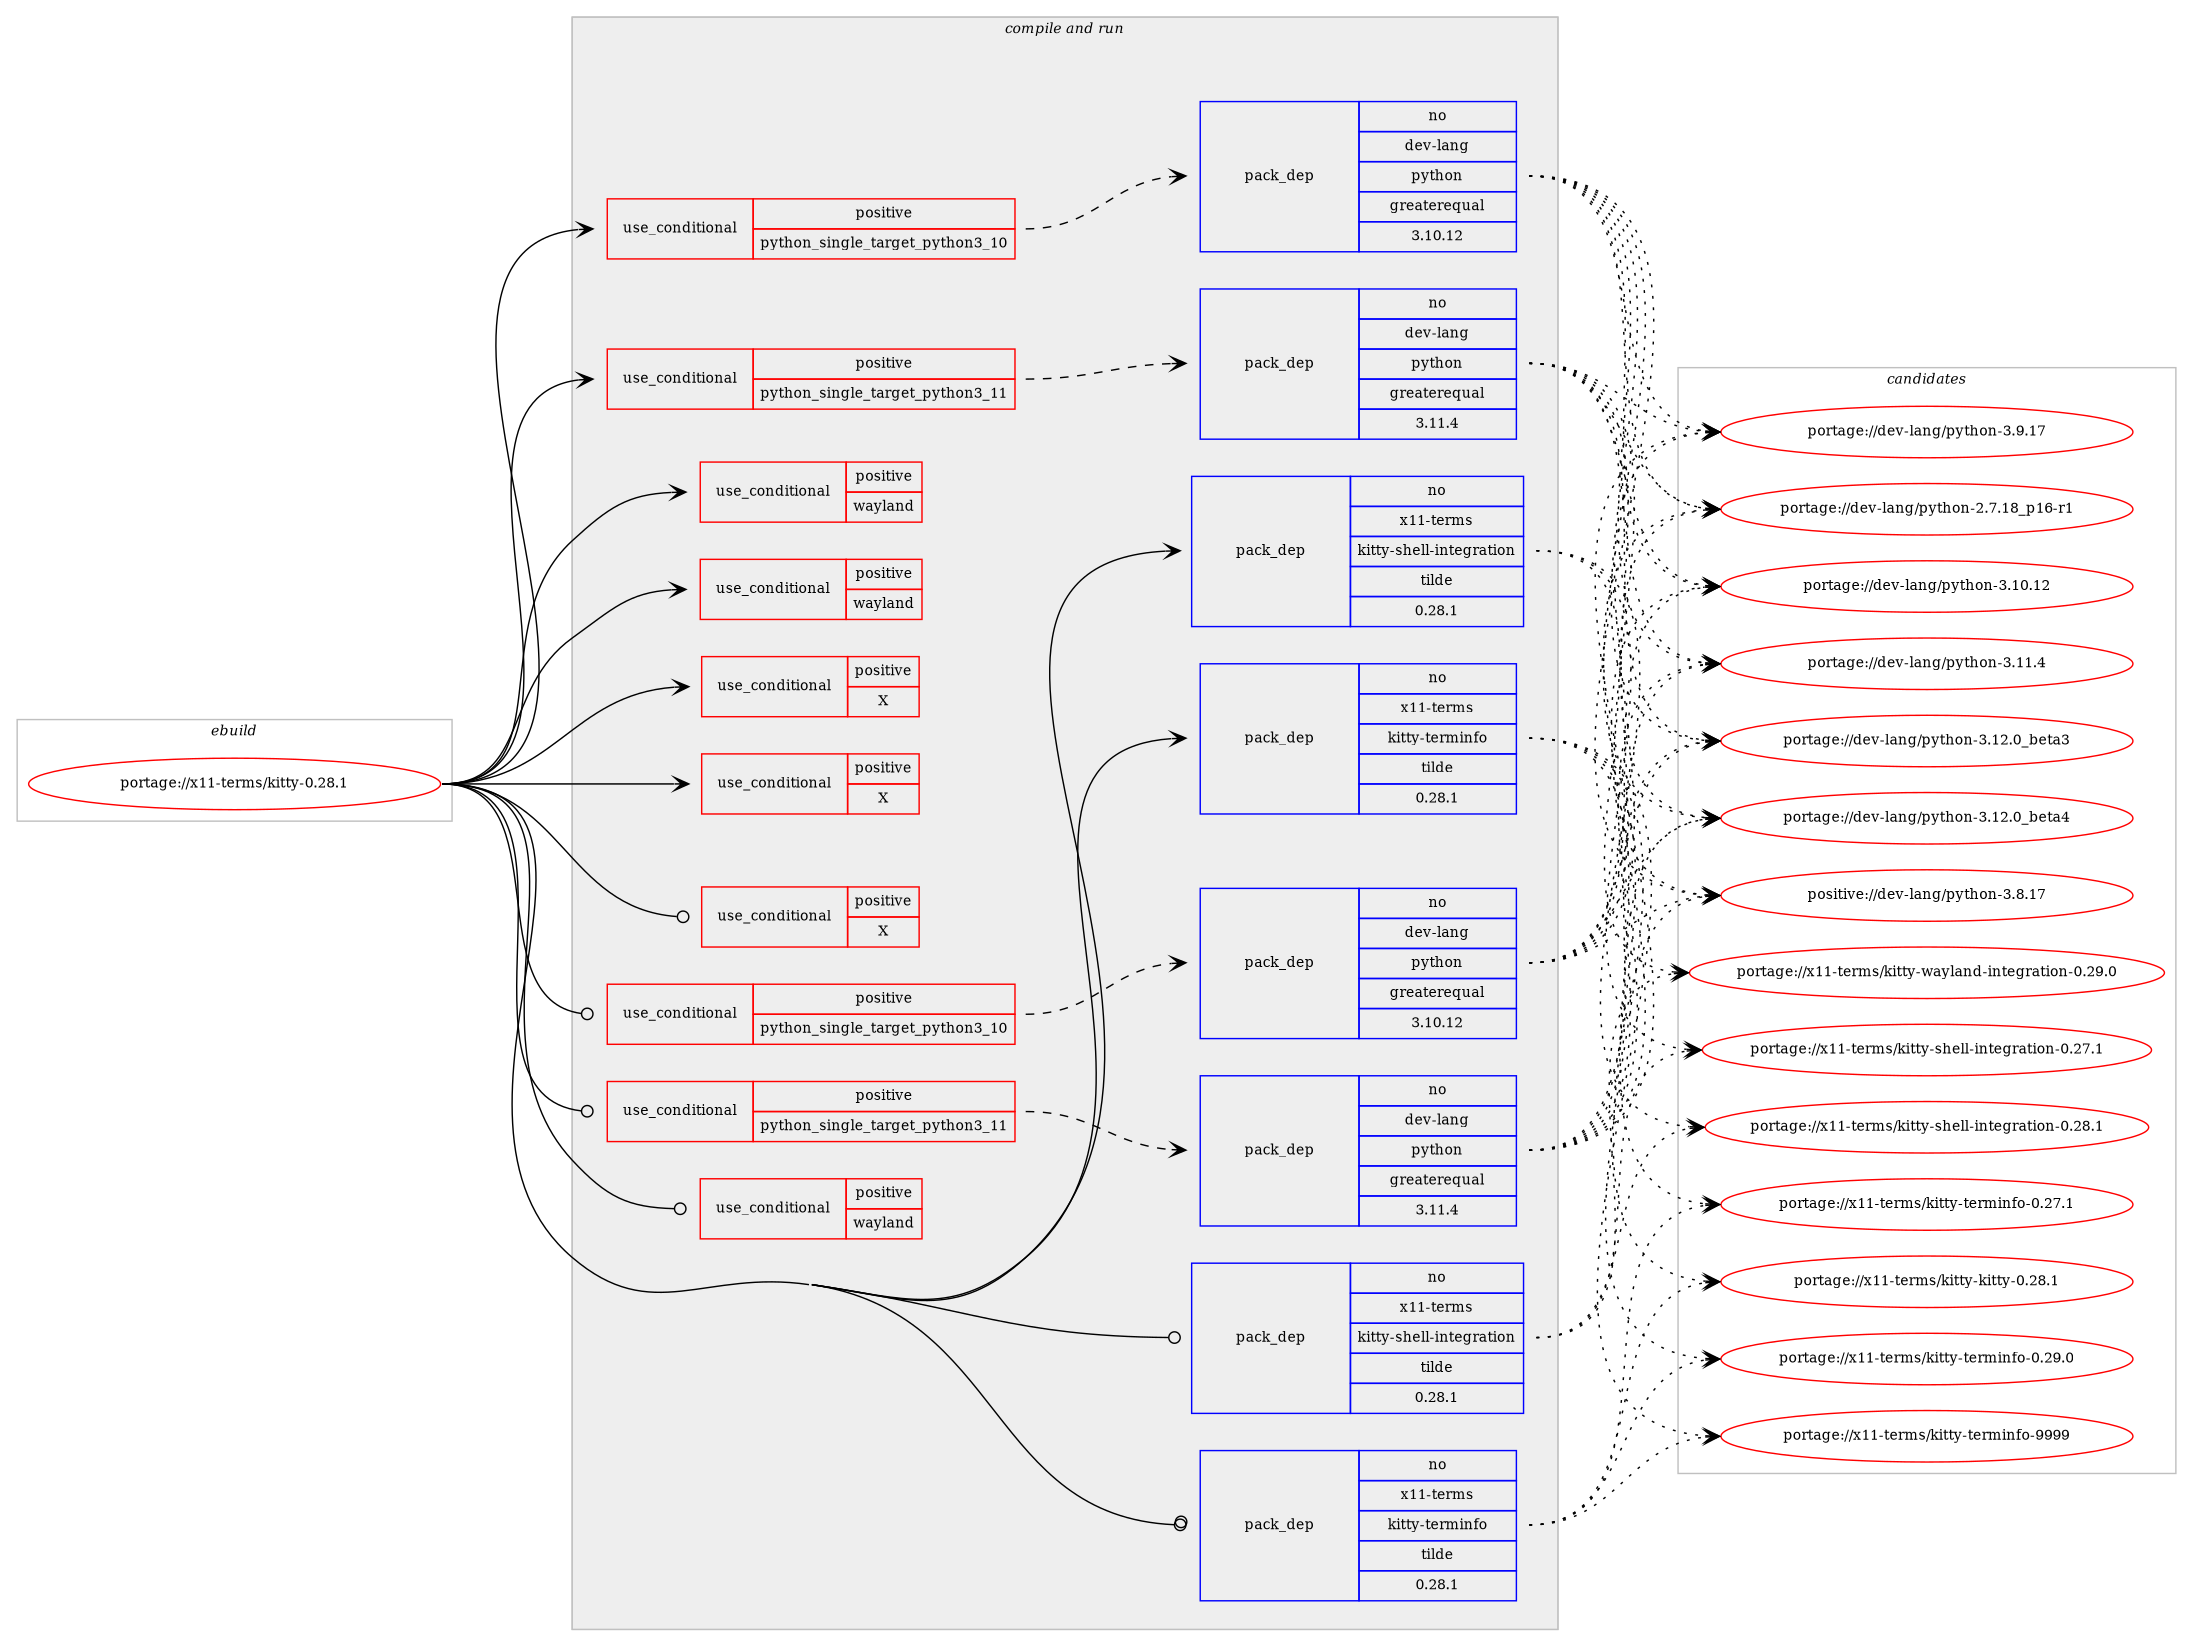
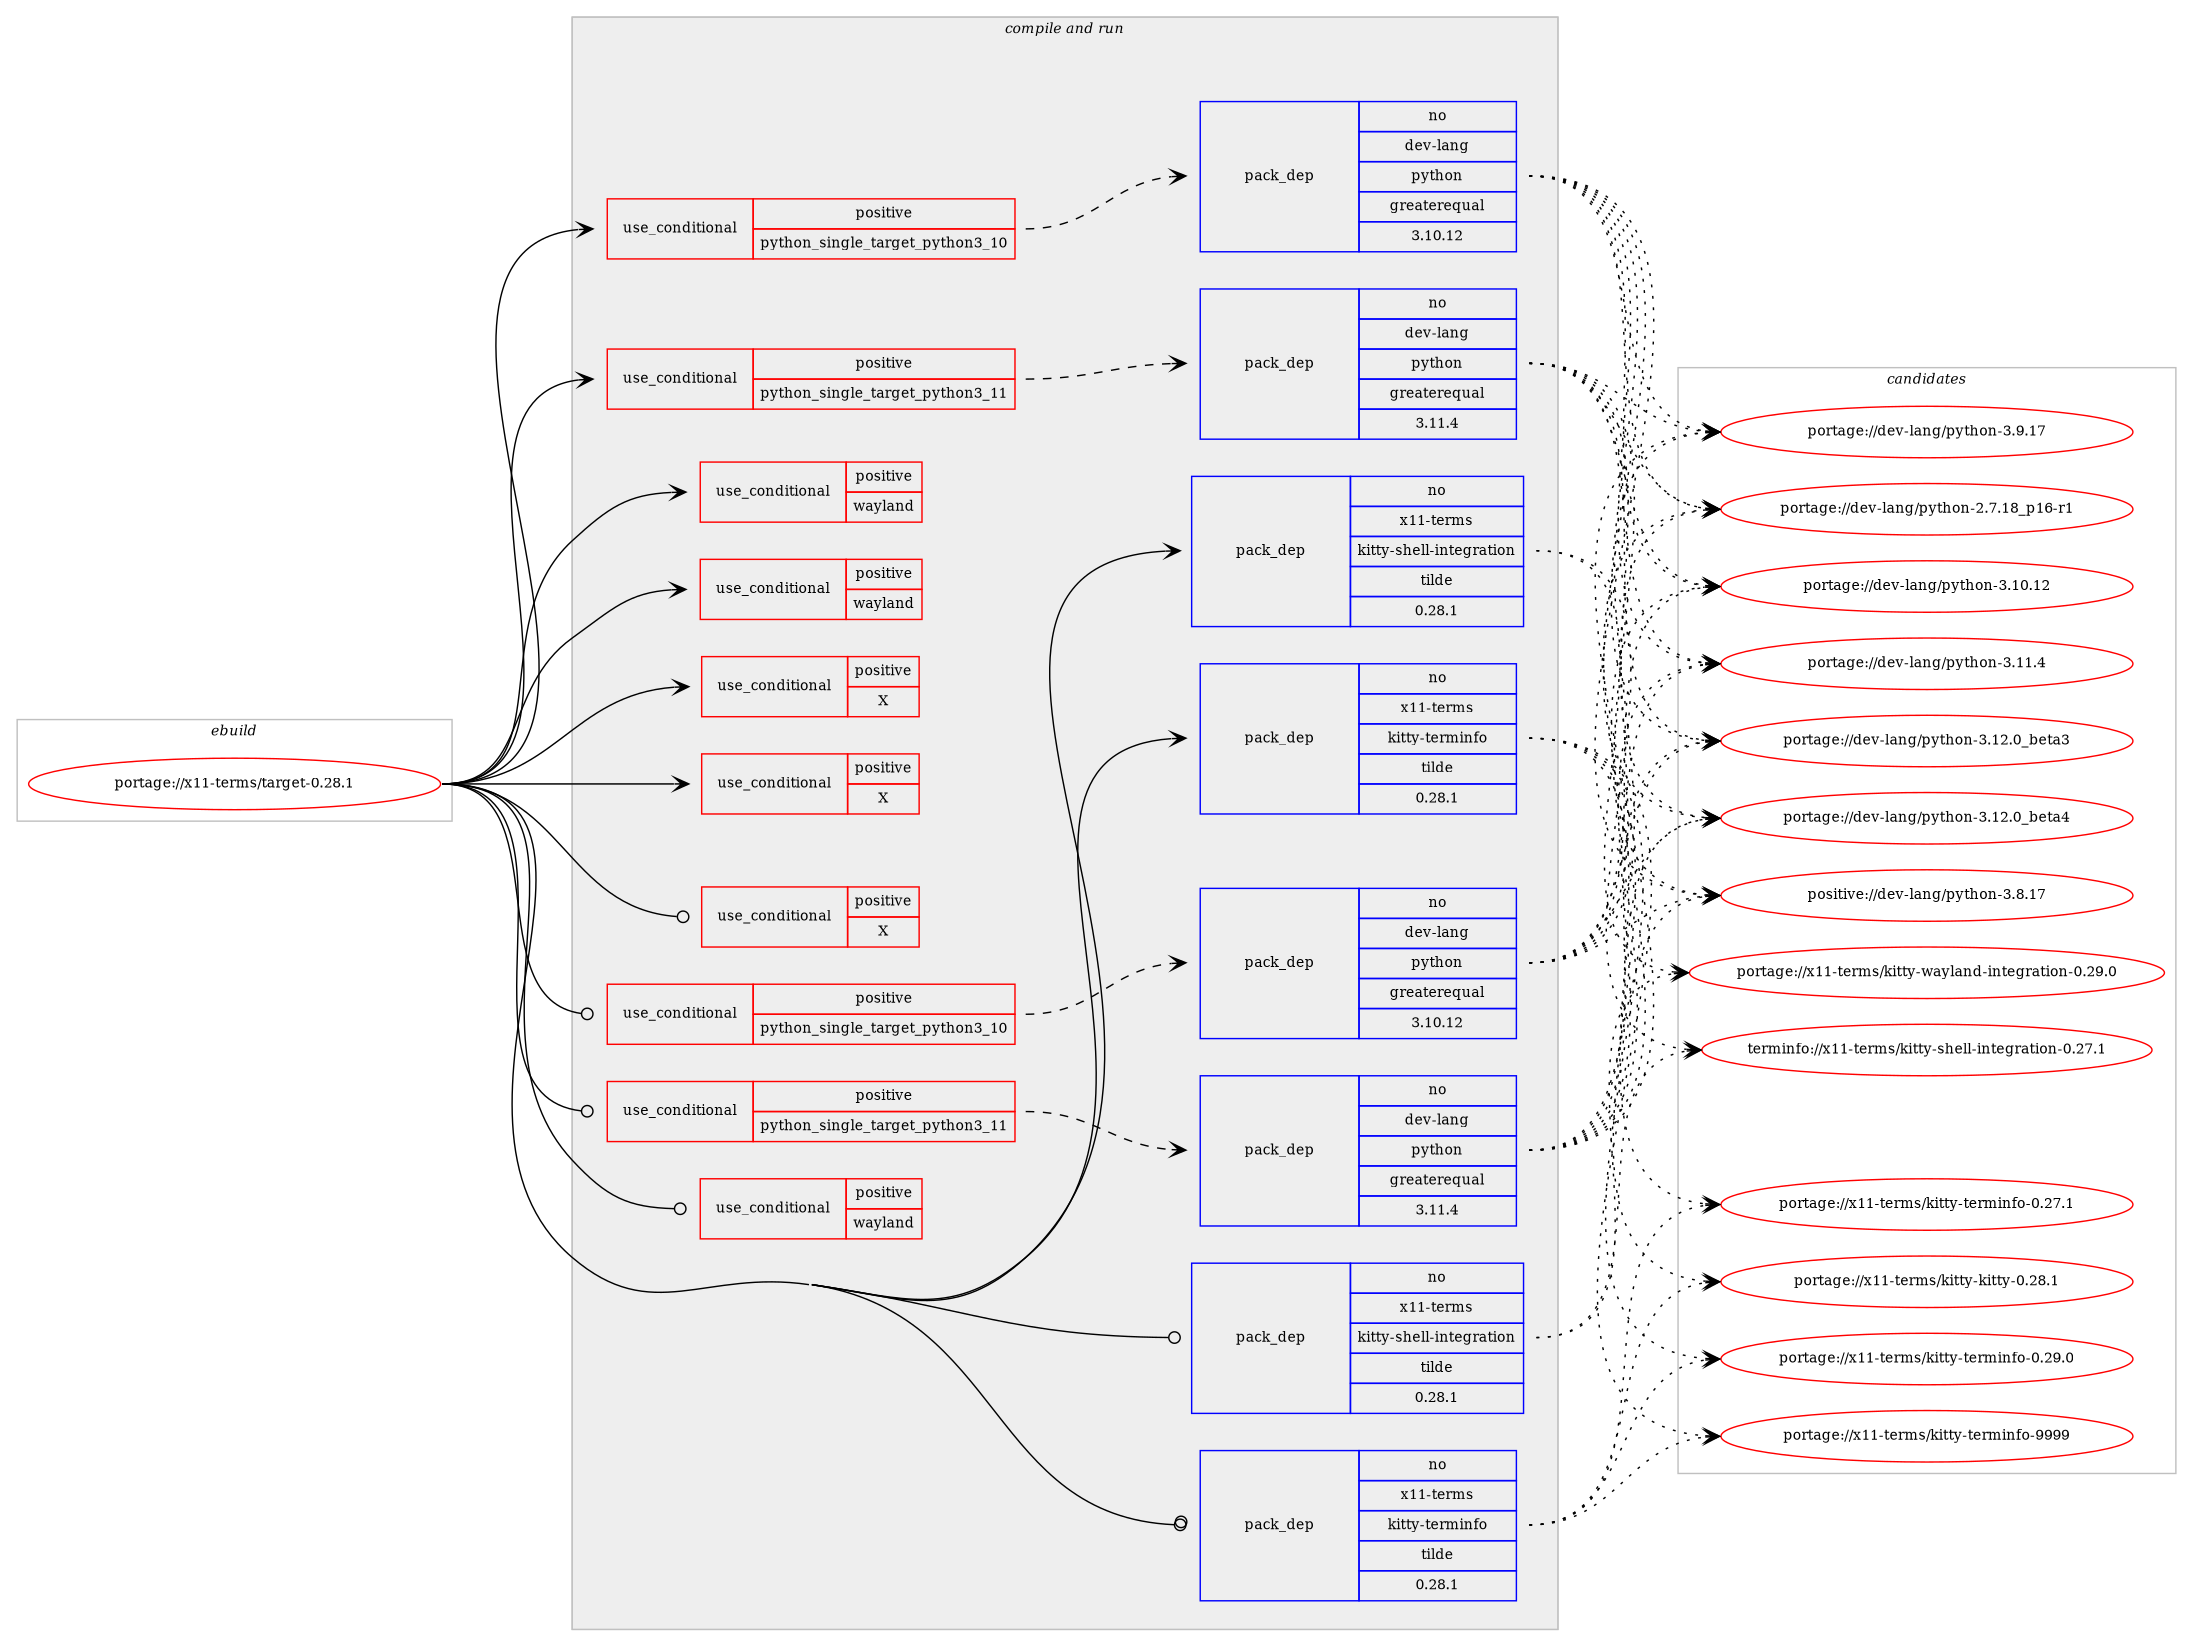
node "portage://x11-terms/kitty-0.28.1": label "portage://x11-terms/kitty-0.28.1" -> "portage://x11-terms/target-0.28.1"
node "portage://x11-terms/kitty-shell-integration-0.27.1": label "portage://x11-terms/kitty-shell-integration-0.27.1" -> "terminfo://x11-terms/kitty-shell-integration-0.27.1"
node "portage://x11-terms/kitty-shell-integration-0.28.1": removed
